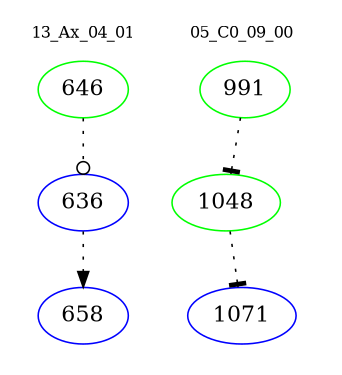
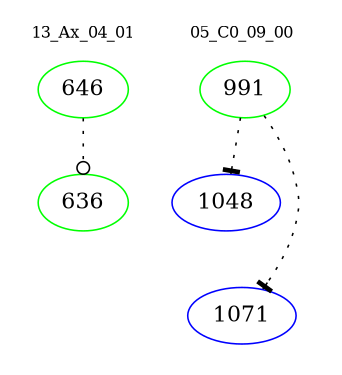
node "636": color blue -> green
node "1048": color green -> blue
edge "1048" -> "1071": now "991" -> "1071"
node "658": removed
